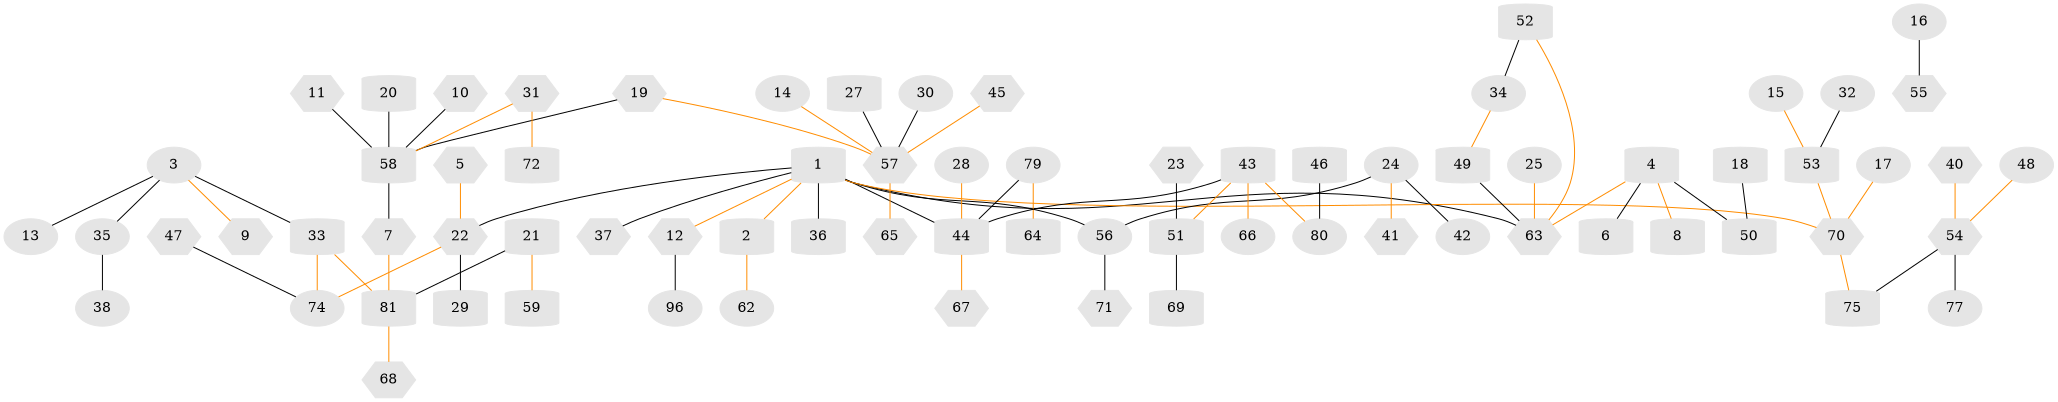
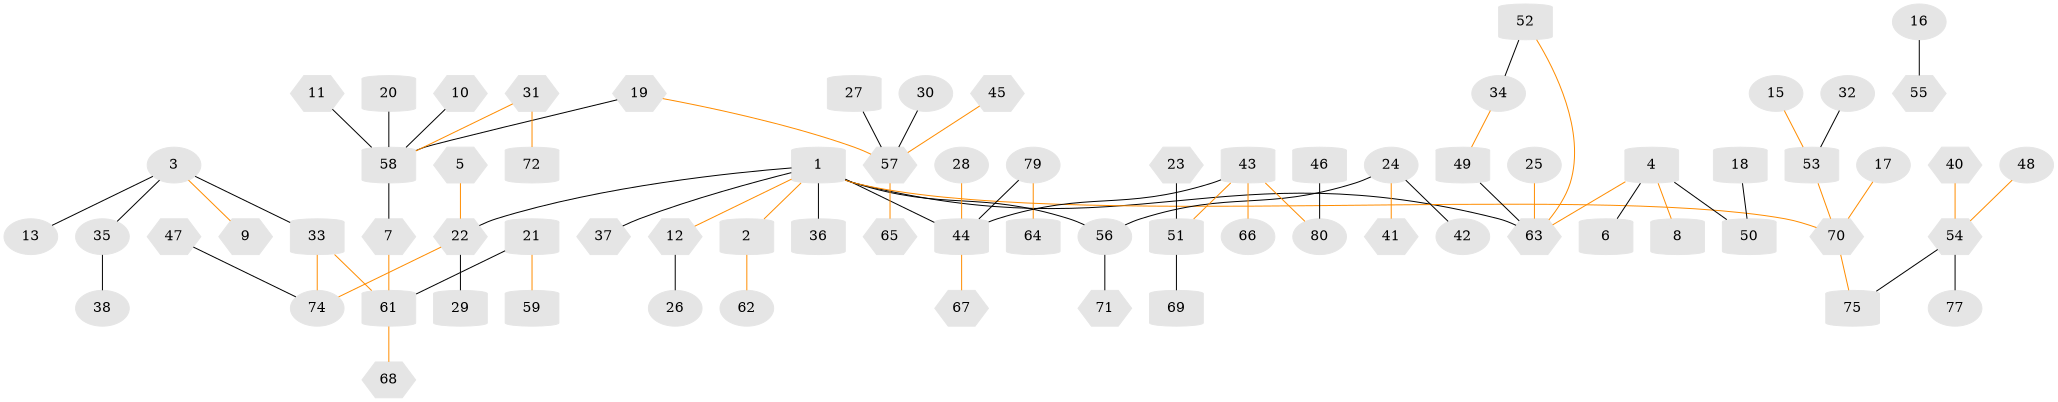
node "14": removed
node "81": label "81" -> "61"
node "96": label "96" -> "26"
